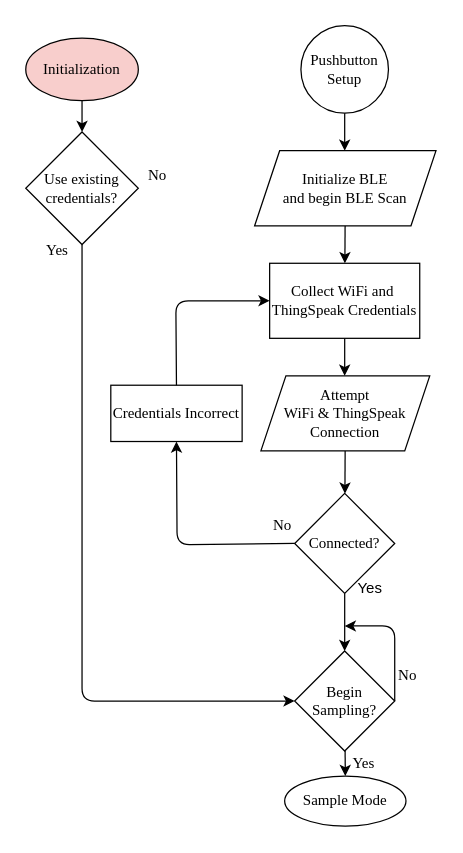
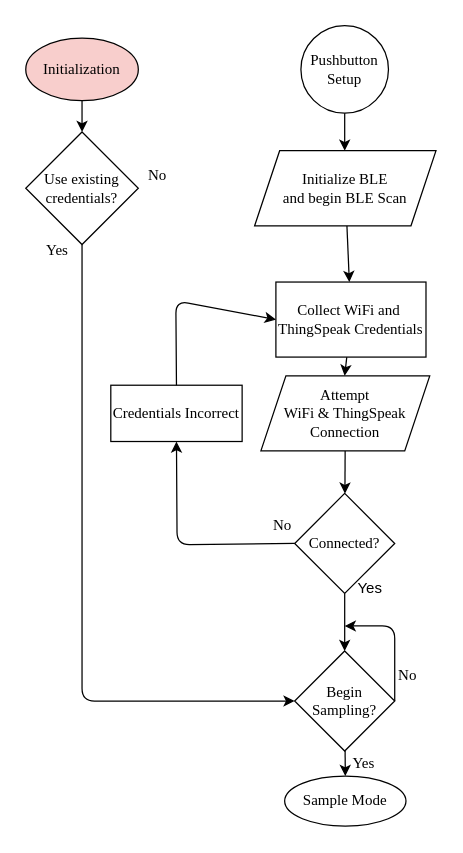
node "Collect WiFi and ThingSpeak Credentials": moved (344, 301) -> (351, 319)
